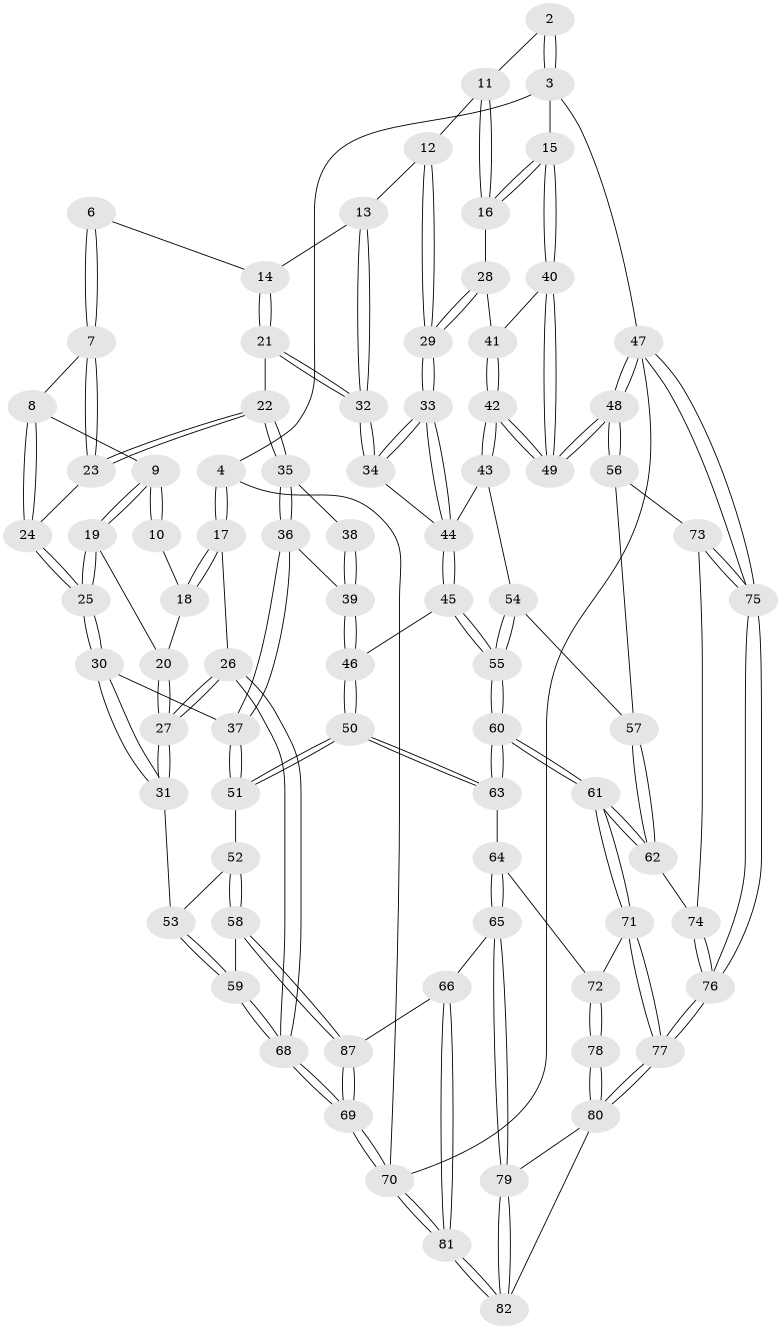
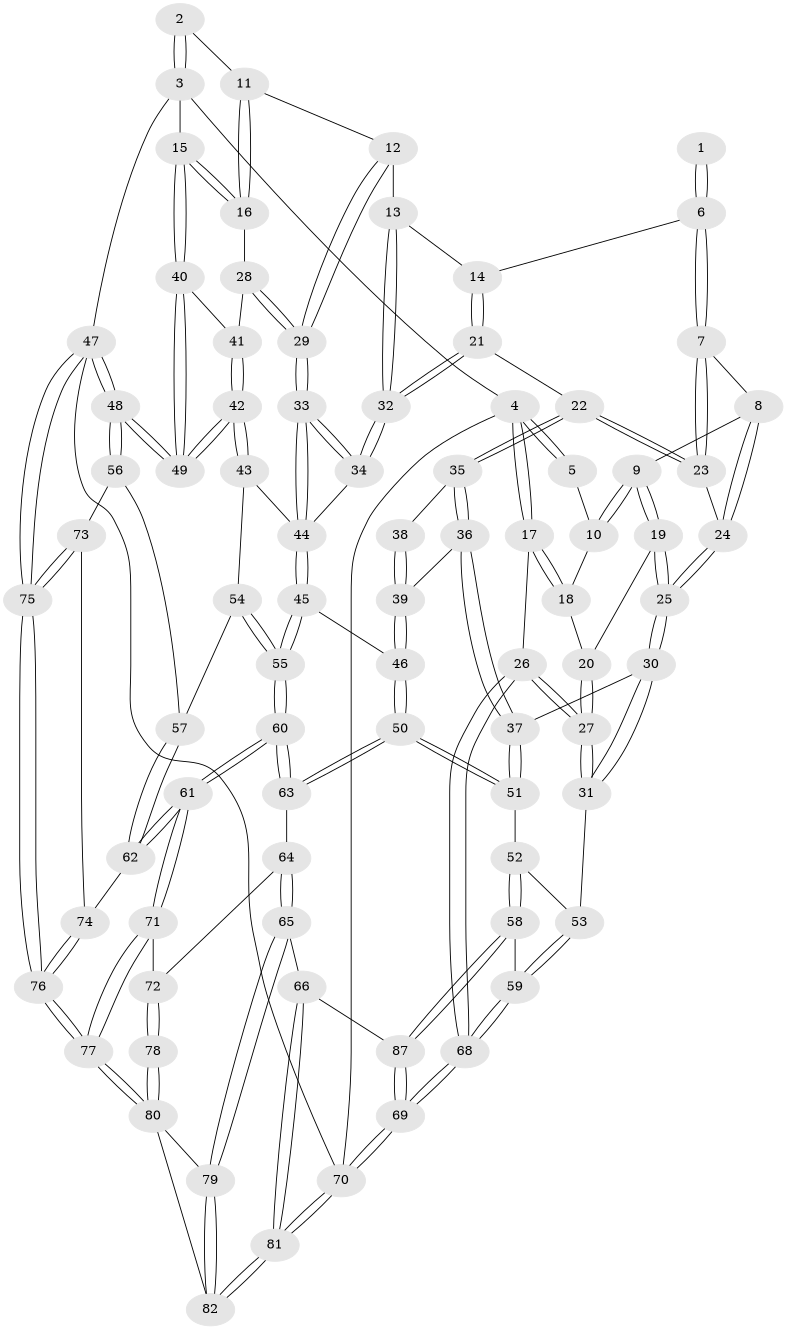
node "1": added
node "5": added
